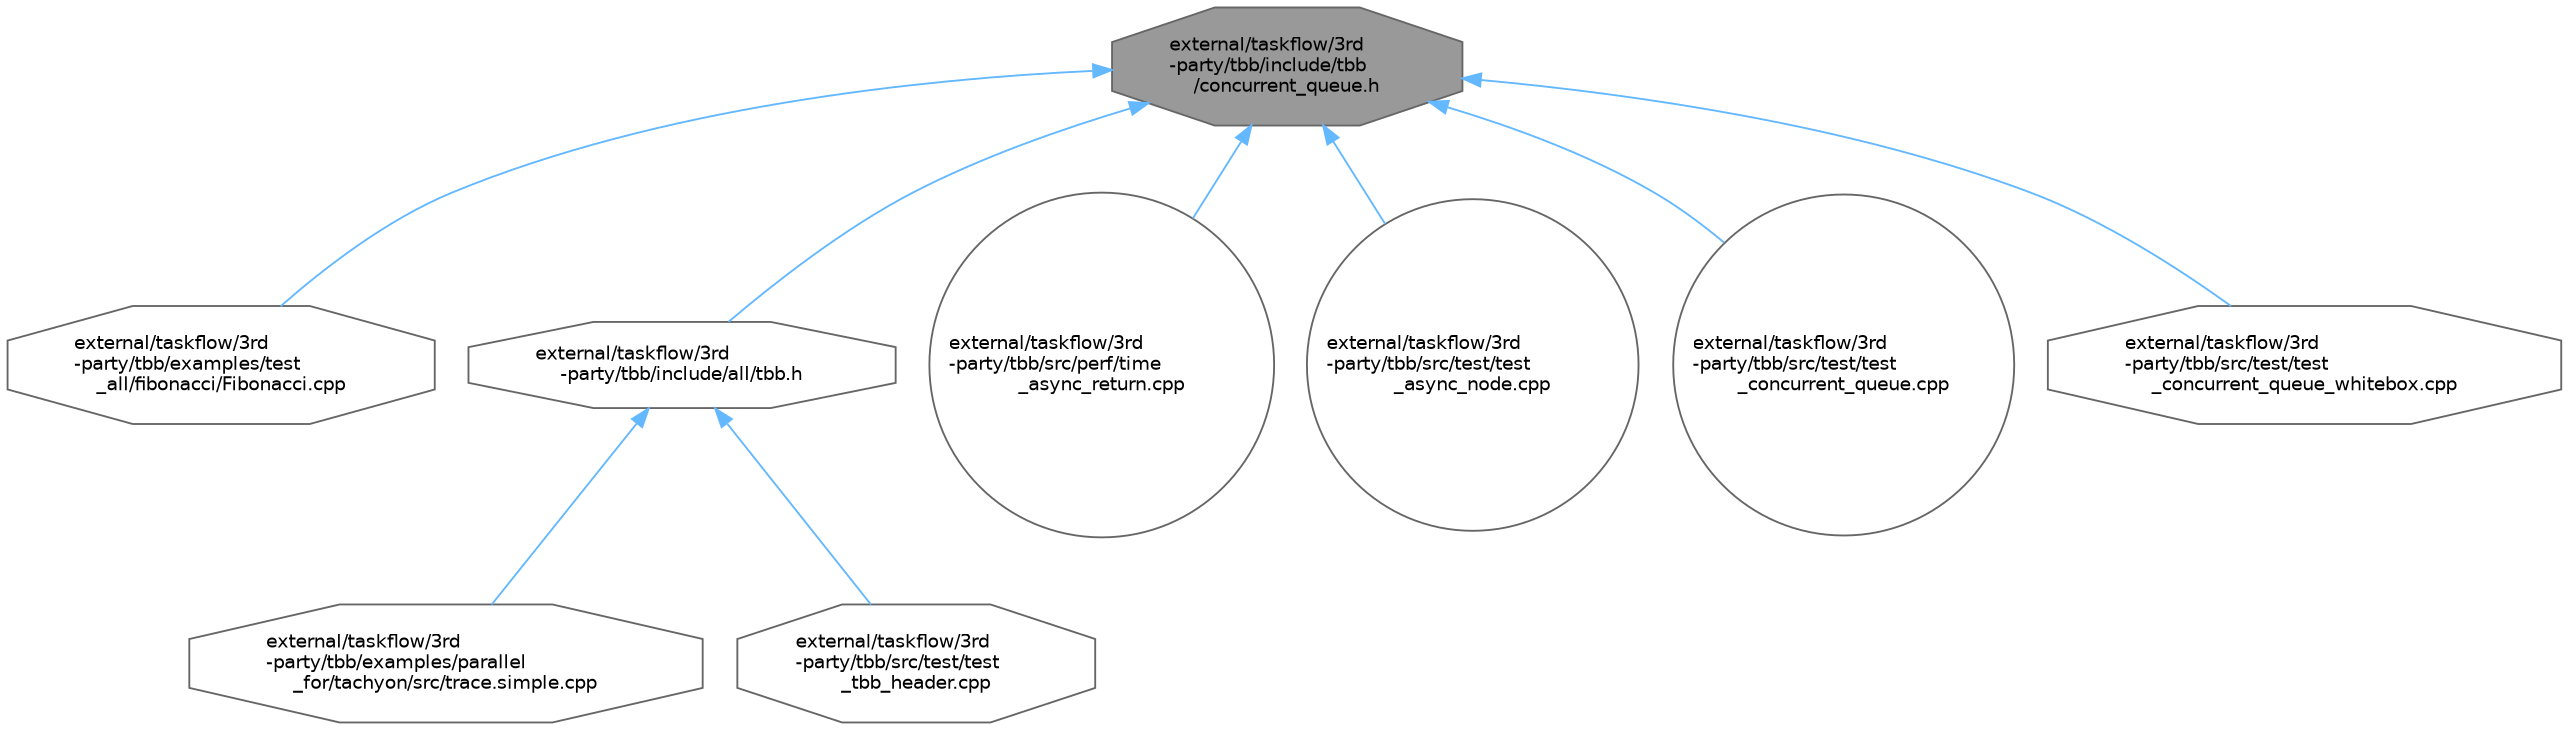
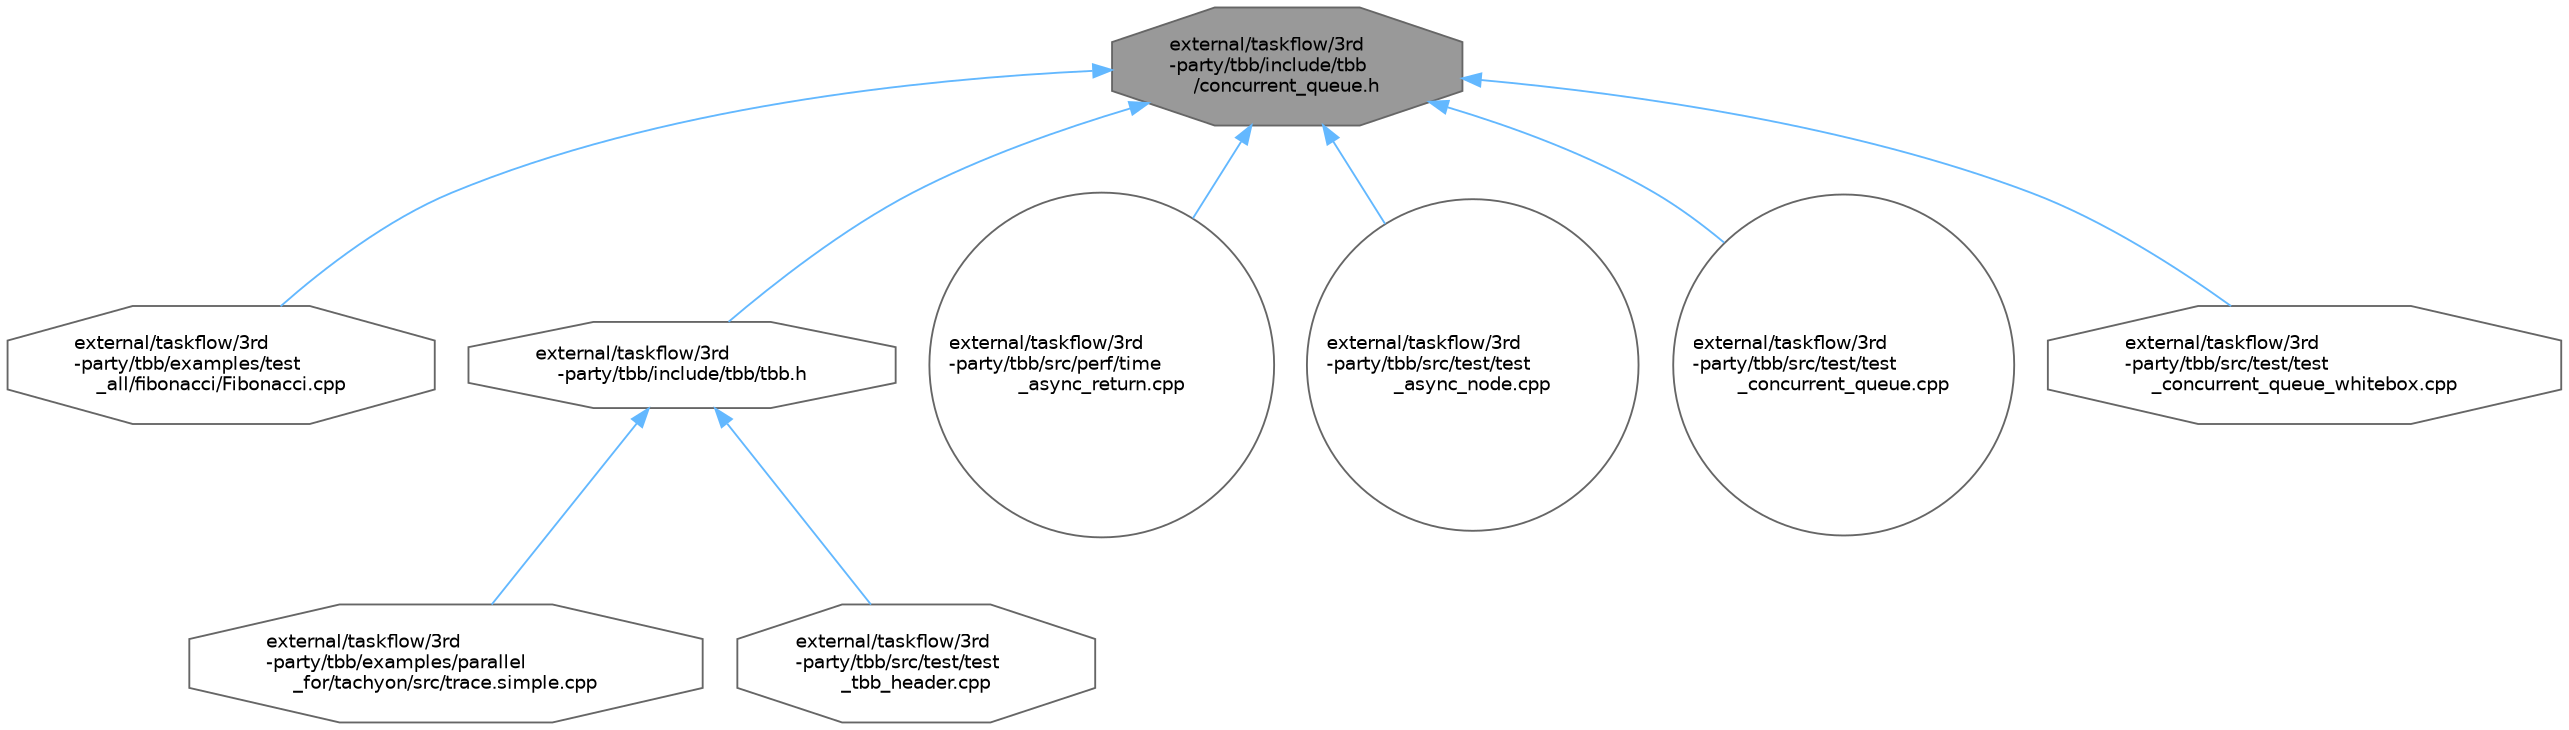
node "external/taskflow/3rd -party/tbb/include/all/tbb.h": label "external/taskflow/3rd -party/tbb/include/all/tbb.h" -> "external/taskflow/3rd -party/tbb/include/tbb/tbb.h"
